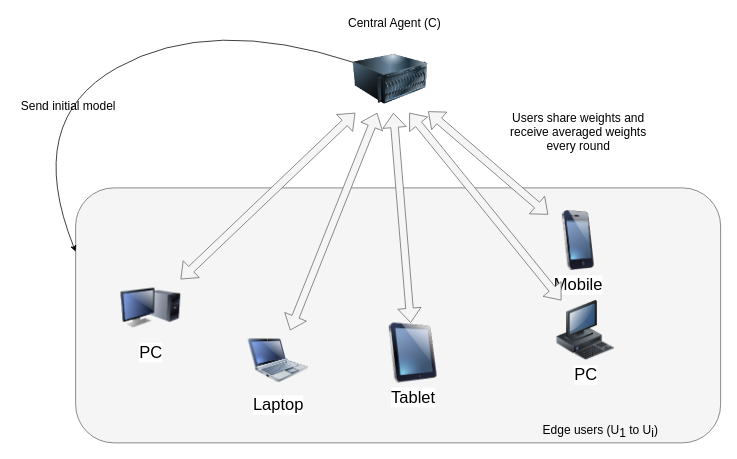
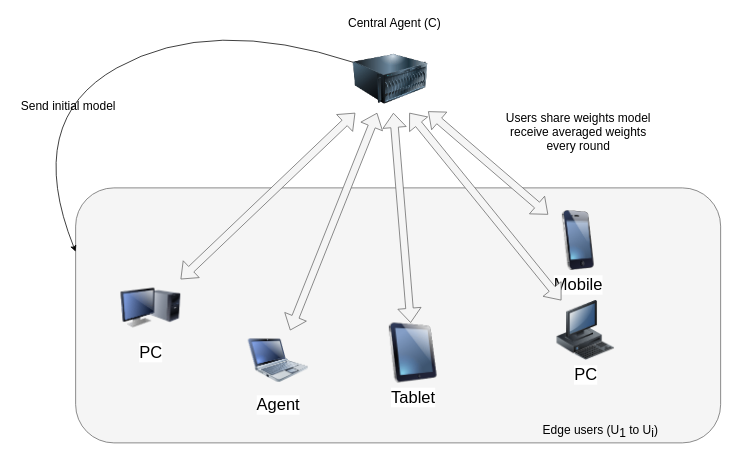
node "Users share weights and receive averaged weights every round": label "Users share weights and receive averaged weights every round" -> "Users share weights model receive averaged weights every round"
node "Laptop": label "Laptop" -> "Agent"
